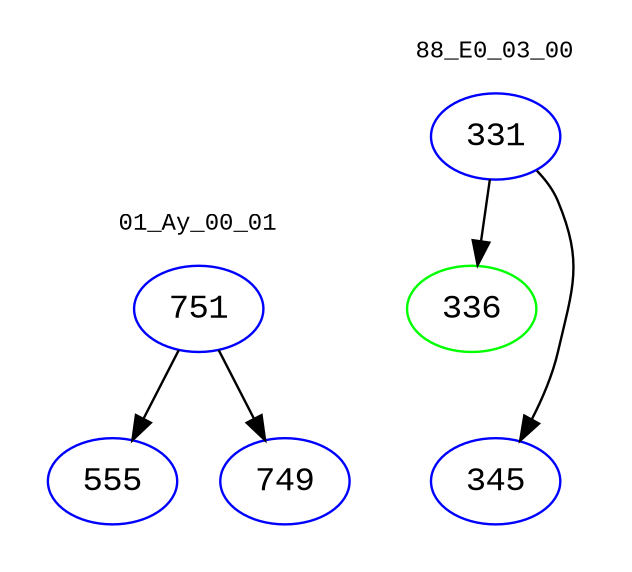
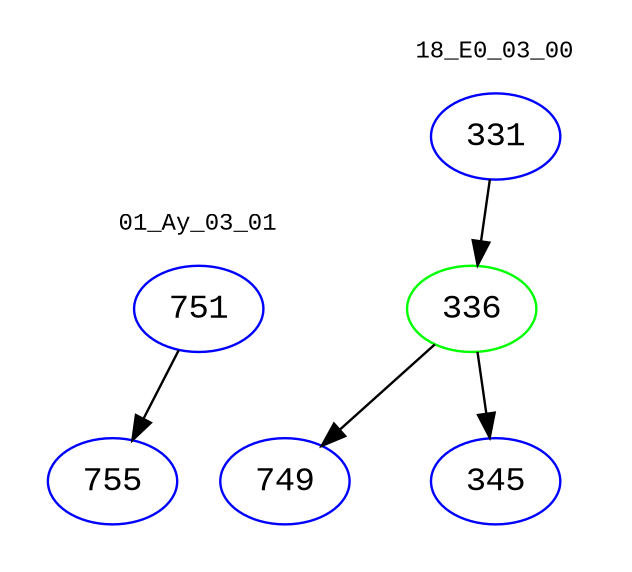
cluster "88_E0_03_00": label "88_E0_03_00" -> "18_E0_03_00"
cluster "01_Ay_00_01": label "01_Ay_00_01" -> "01_Ay_03_01"
edge "331" -> "345": now "336" -> "345"
edge "751" -> "749": now "336" -> "749"
node "555": label "555" -> "755"
